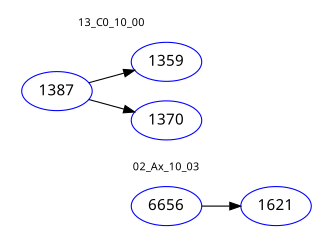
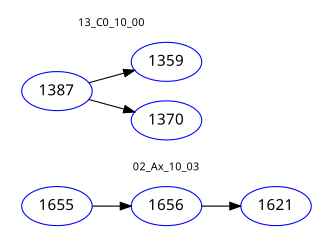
node "1655": added
node "6656": label "6656" -> "1656"
